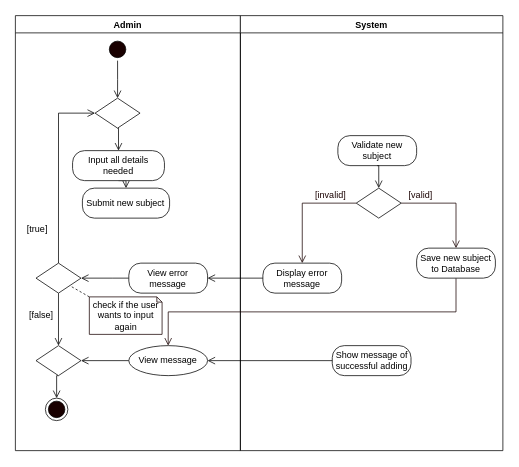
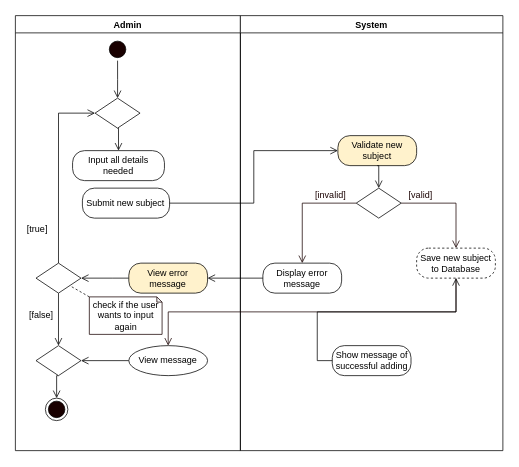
node "Validate new subject": fillcolor #ffffff -> #fff2cc
edge "Submit new subject" -> "Validate new subject": added
edge "Input all details needed" -> "Submit new subject": removed
node "Save new subject to Database": style solid -> dashed
node "View error message": fillcolor #ffffff -> #fff2cc
edge "Show message of successful adding" -> "View message": now "Show message of successful adding" -> "Save new subject to Database"
